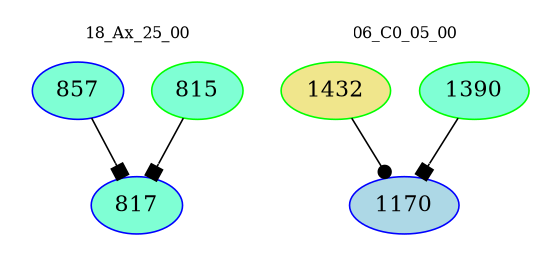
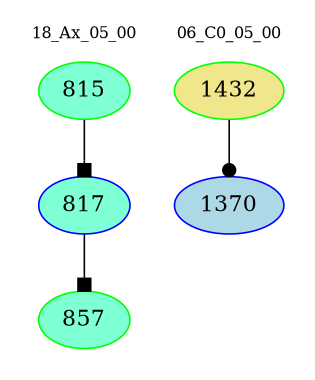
cluster "18_Ax_25_00": label "18_Ax_25_00" -> "18_Ax_05_00"
node "857": color blue -> green
node "1390": removed
edge "857" -> "817": reversed
node "1170": label "1170" -> "1370"
